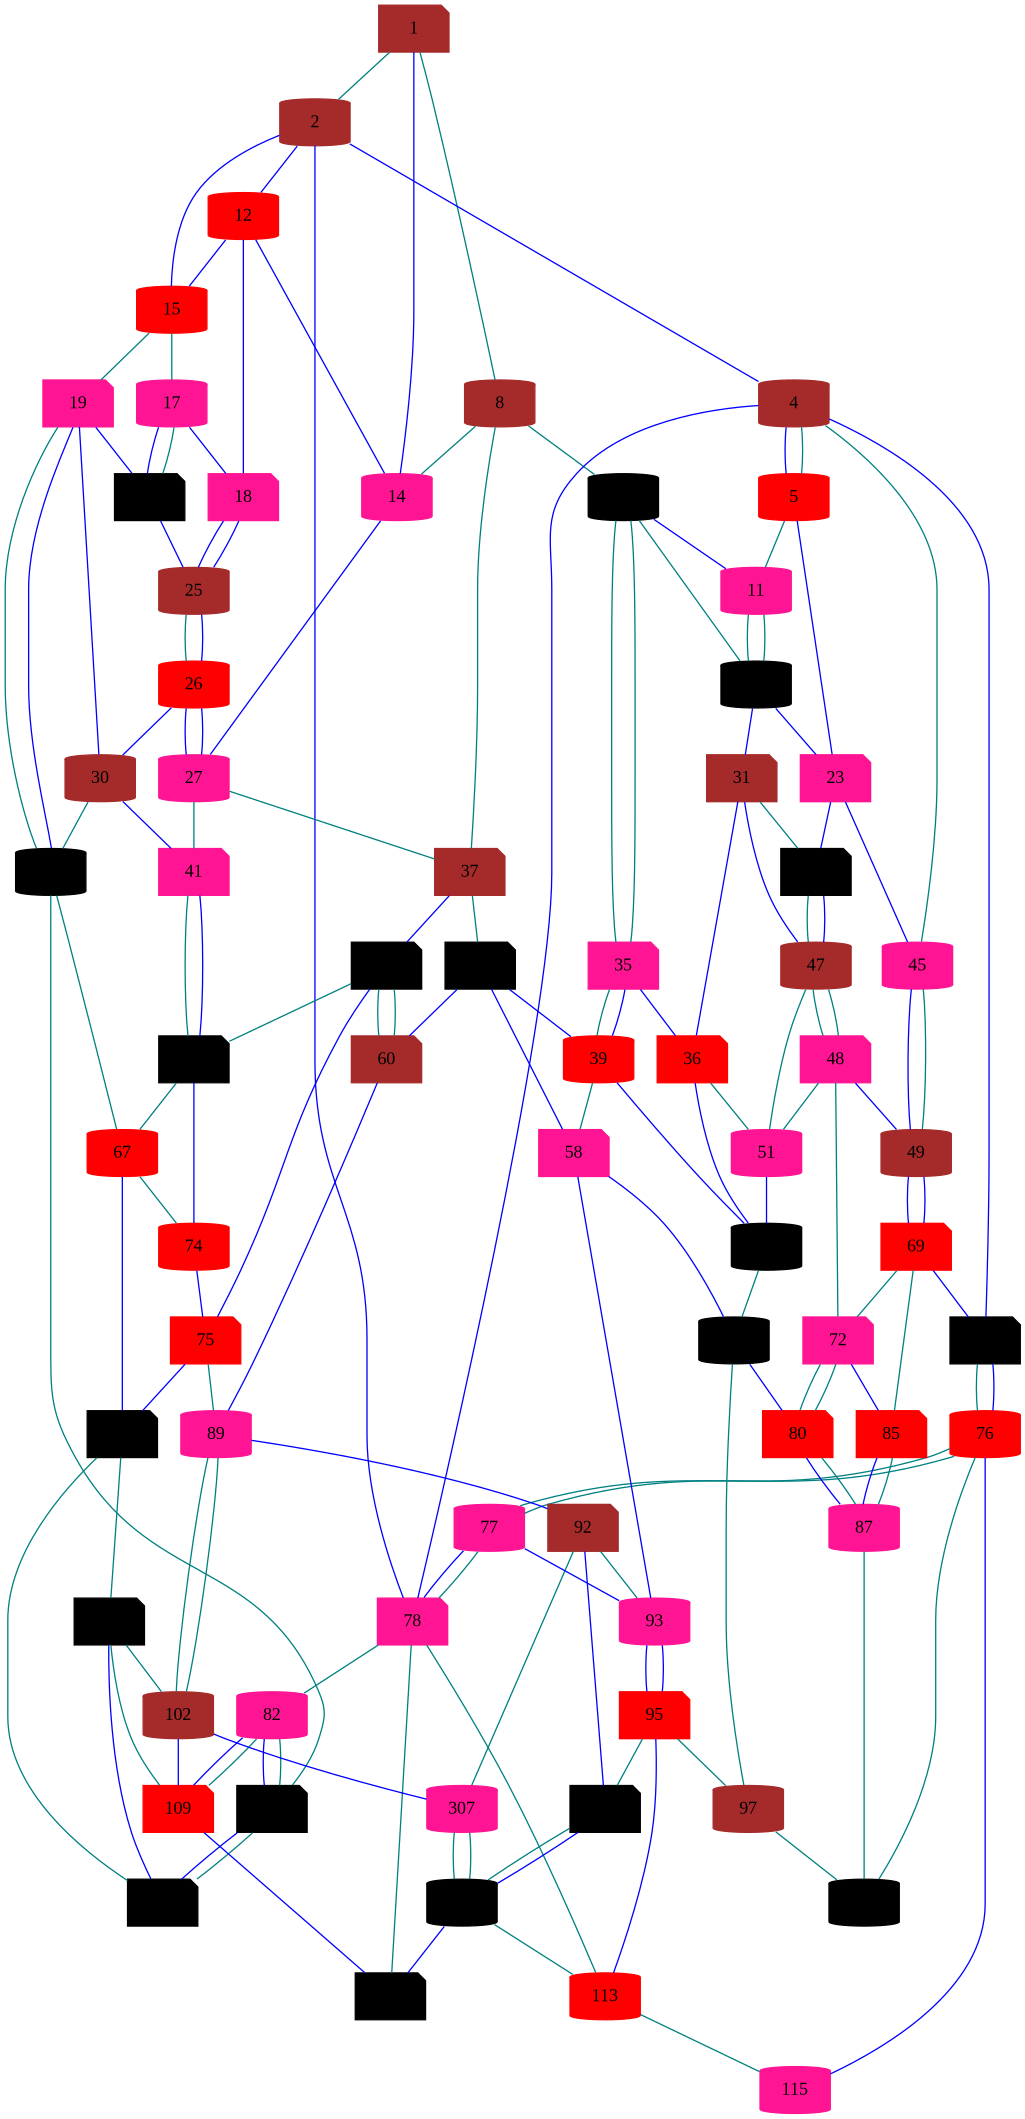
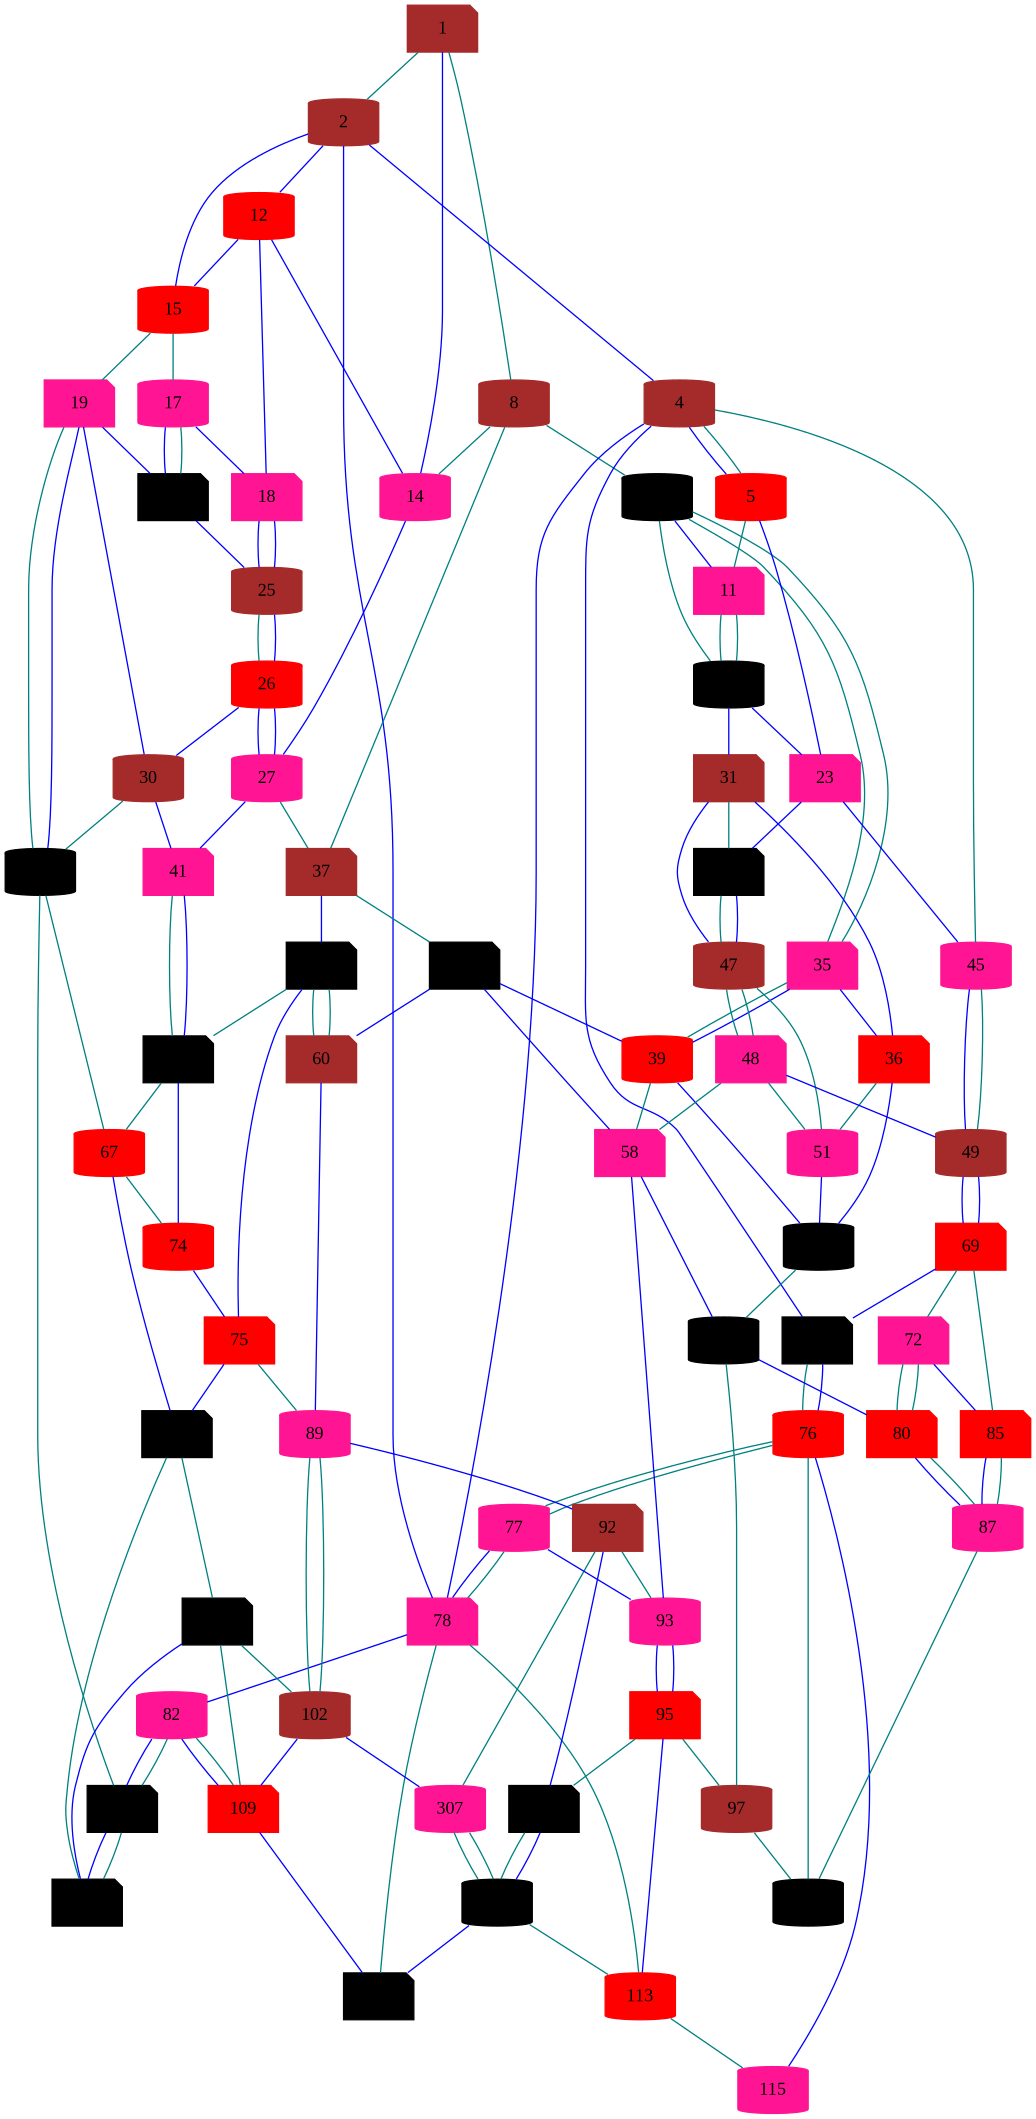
node "11": shape cylinder -> note
edge "27" -- "41": color teal -> blue
edge "48" -- "72": now "48" -- "58"
edge "78" -- "82": color teal -> blue
